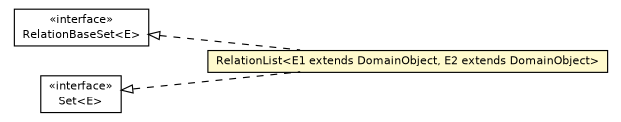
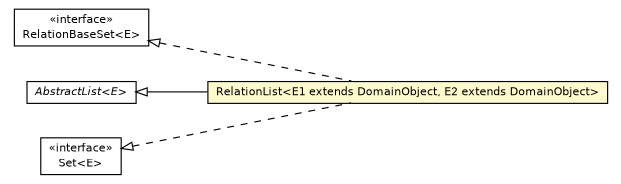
node "AbstractList<E>": added
